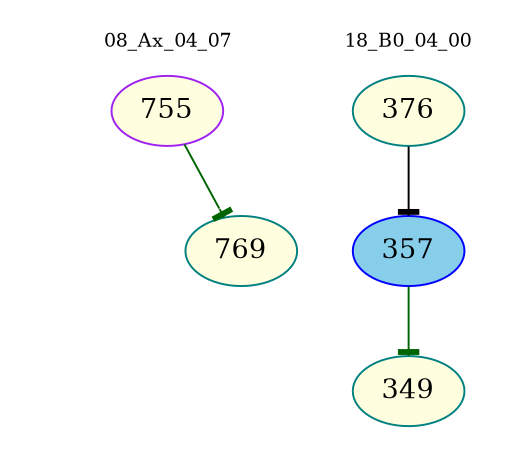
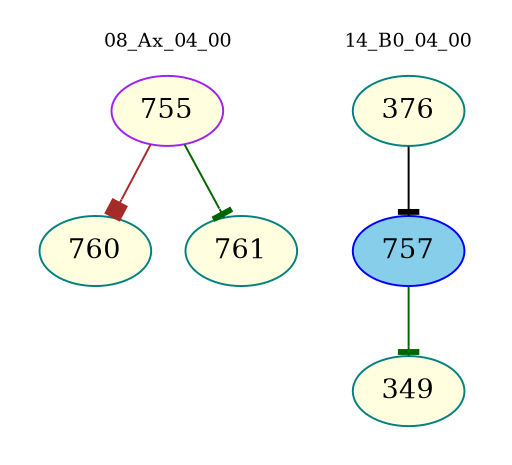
cluster "08_Ax_04_07": label "08_Ax_04_07" -> "08_Ax_04_00"
cluster "18_B0_04_00": label "18_B0_04_00" -> "14_B0_04_00"
node "760": added
node "769": label "769" -> "761"
node "357": label "357" -> "757"
